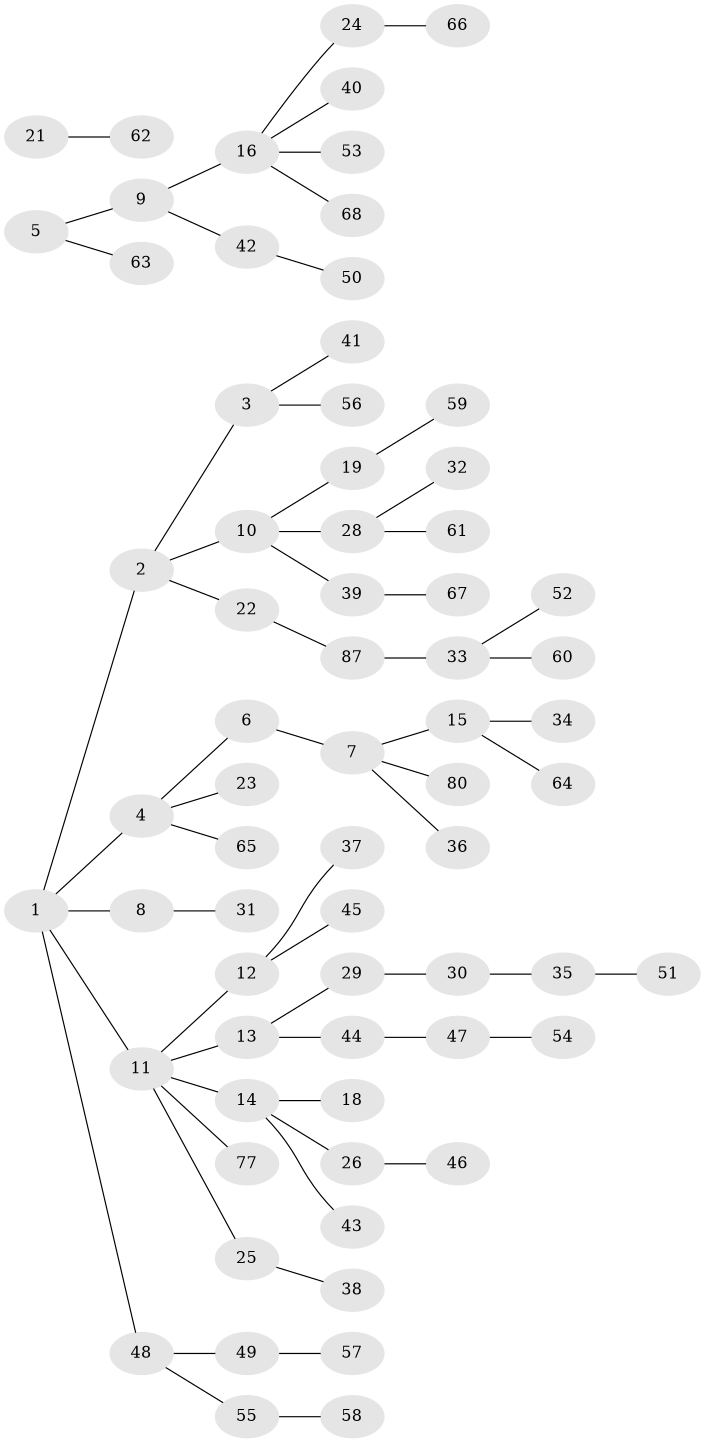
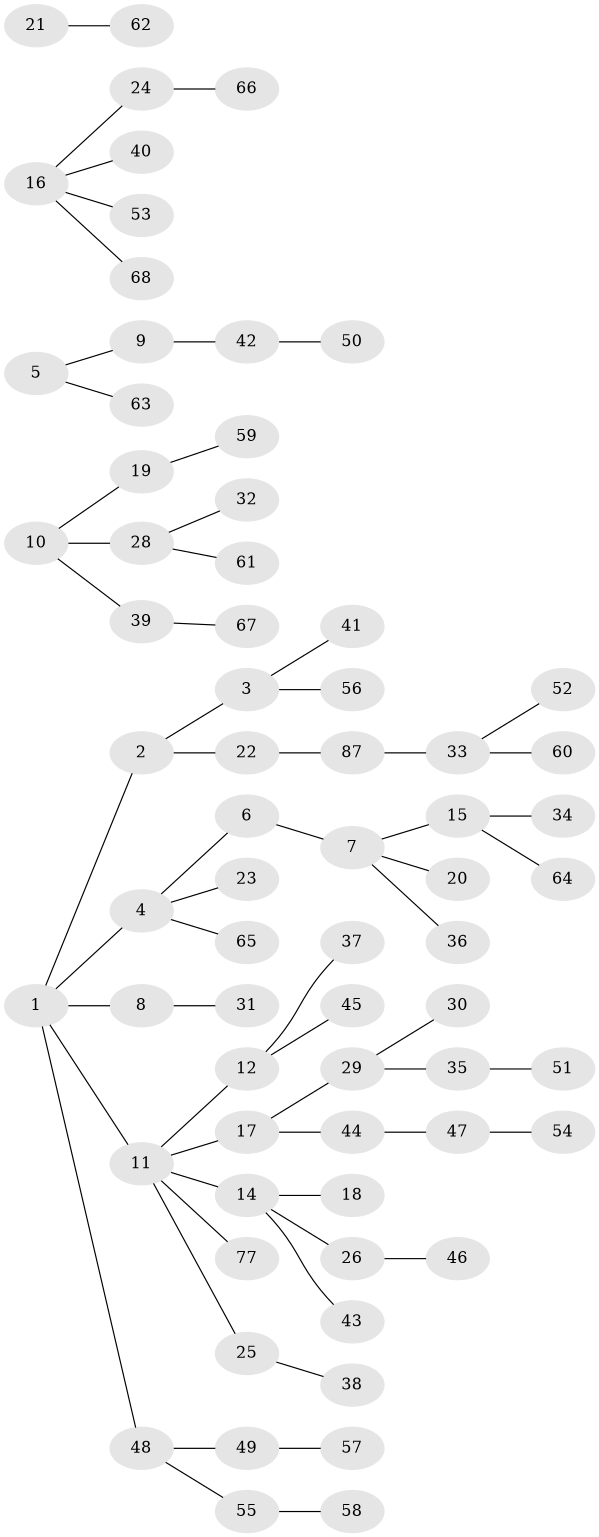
edge "16" -- "9": removed
edge "10" -- "2": removed
node "80": label "80" -> "20"
edge "30" -- "35": now "29" -- "35"
node "13": label "13" -> "17"
